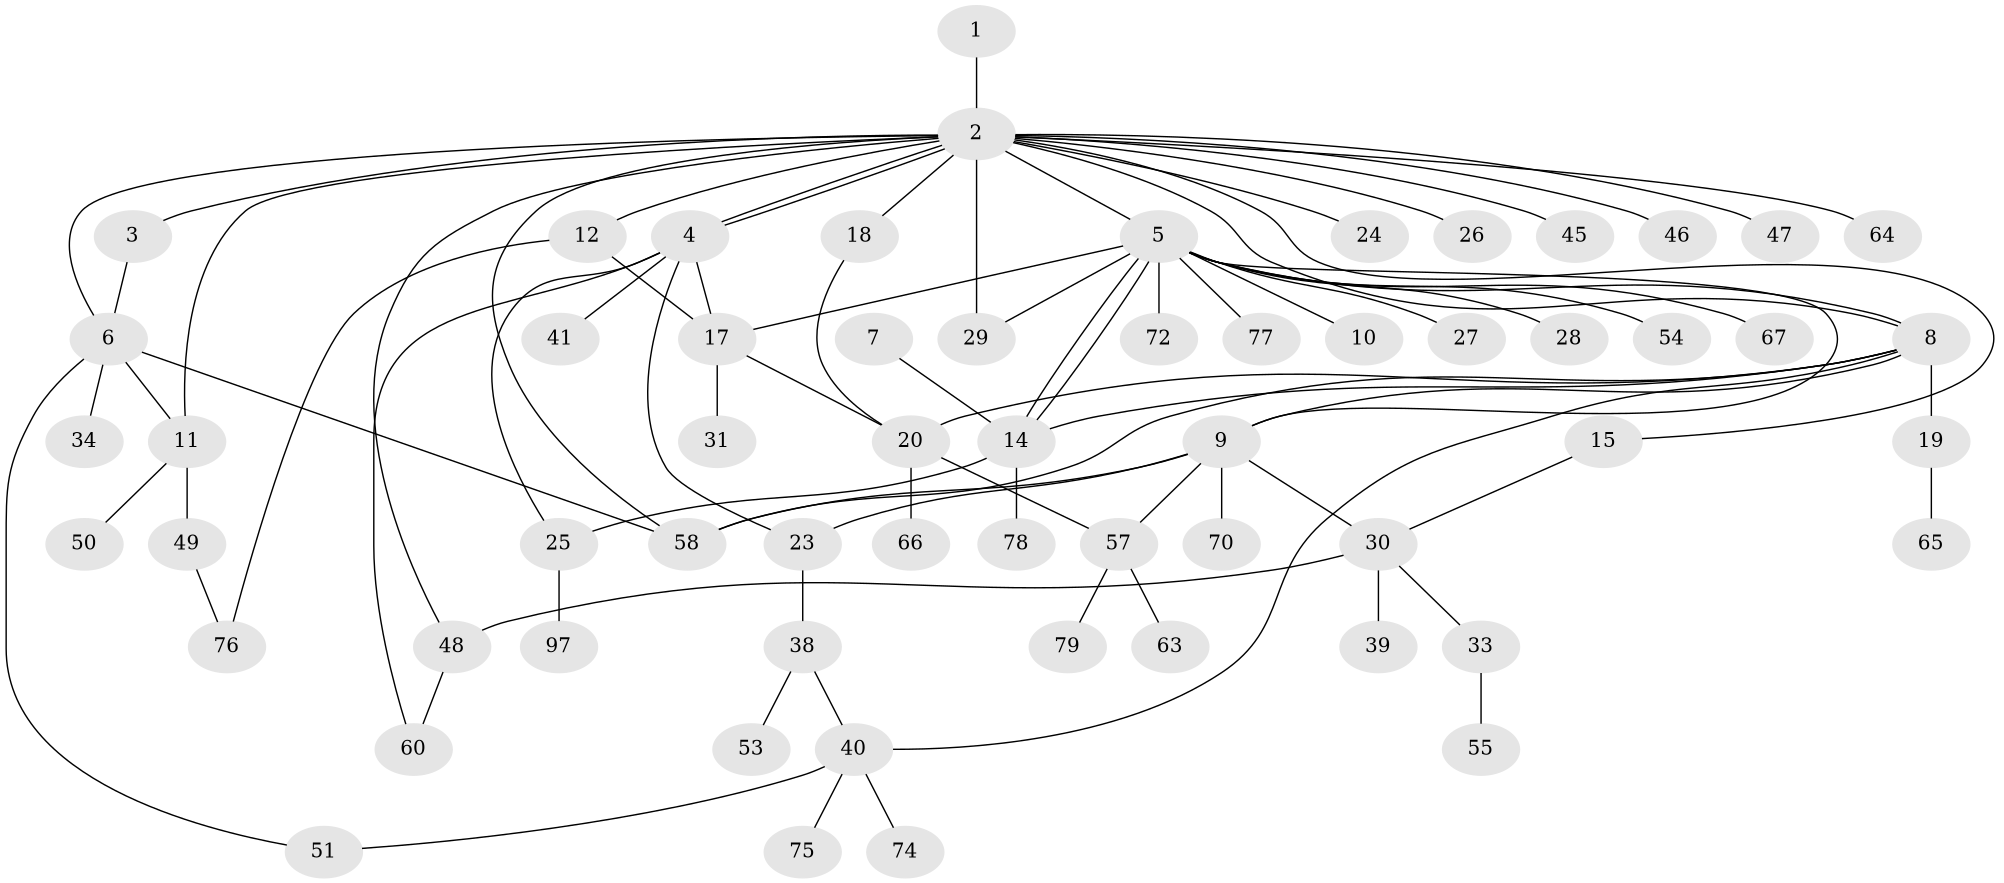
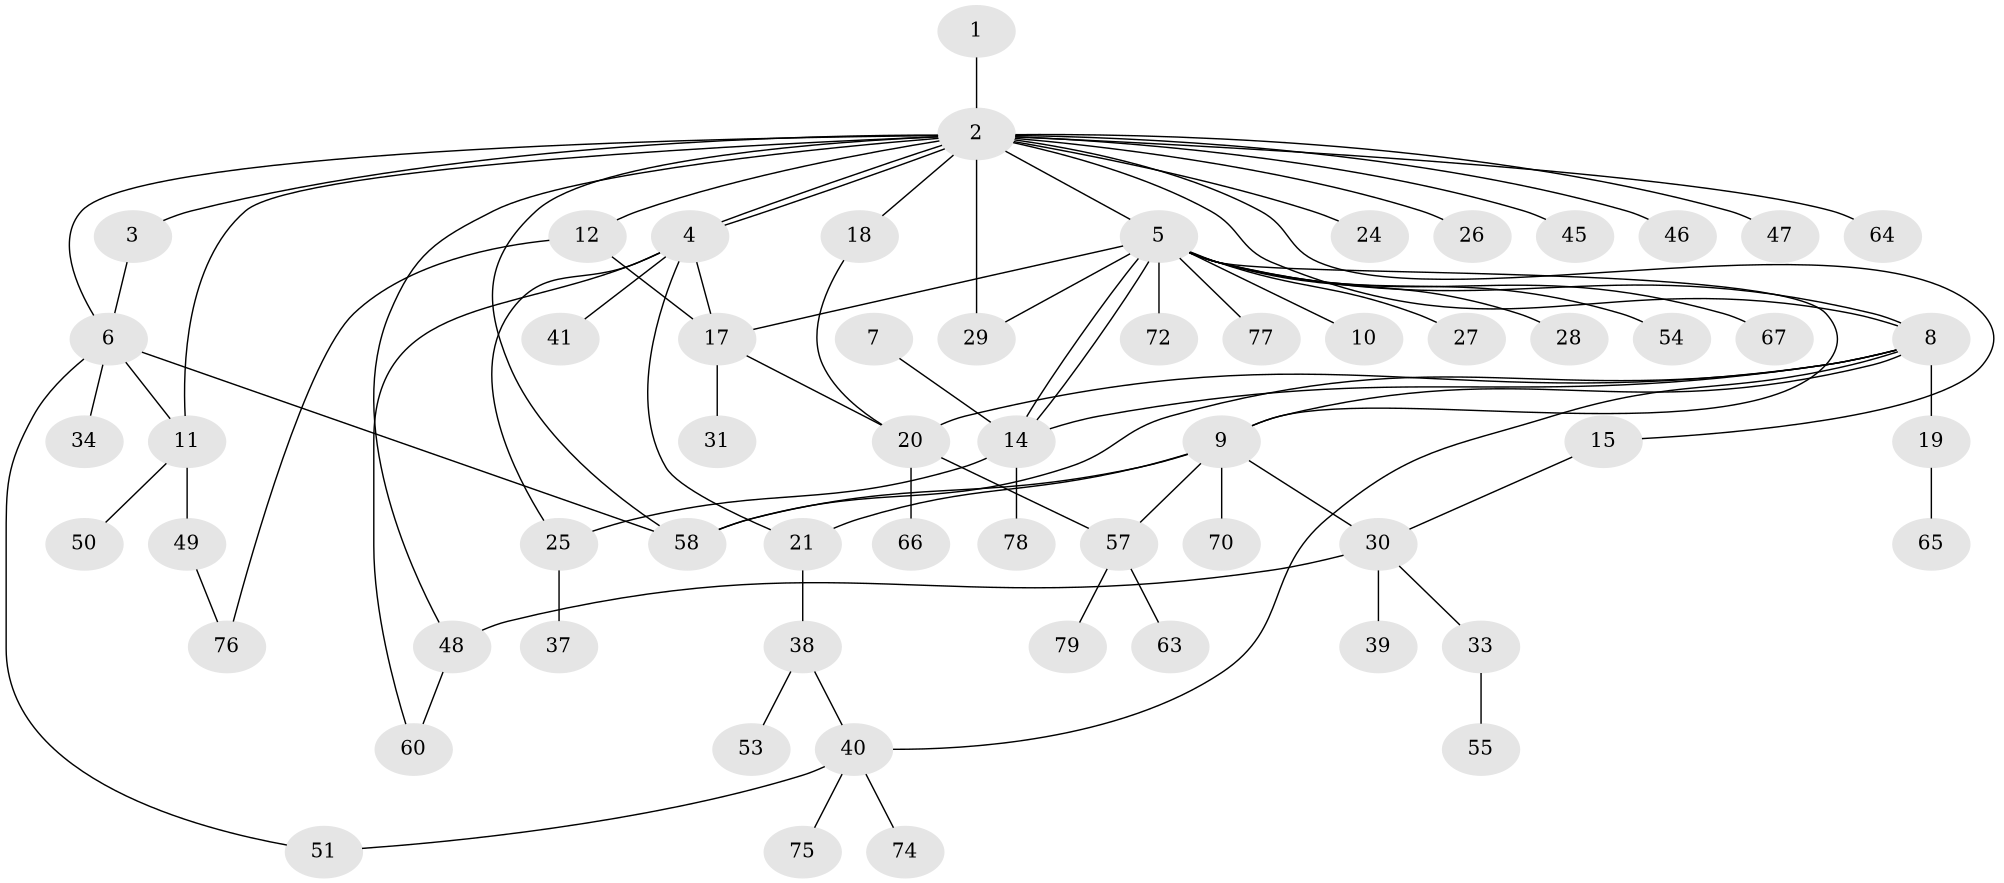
node "23": label "23" -> "21"
node "97": label "97" -> "37"
